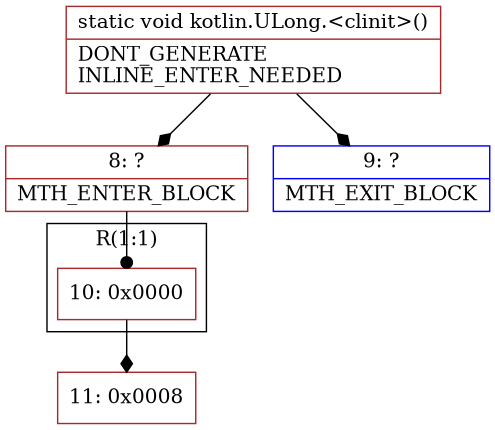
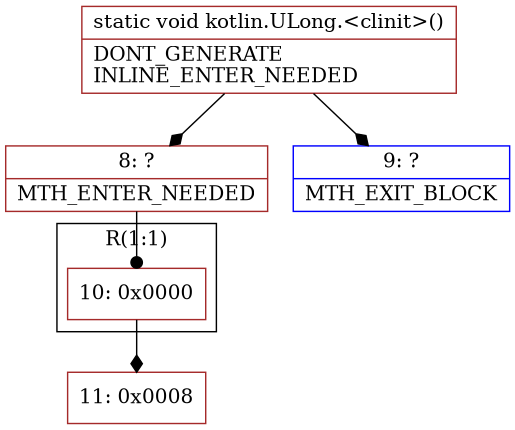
node "8: ?": text "MTH_ENTER_BLOCK" -> "MTH_ENTER_NEEDED"
